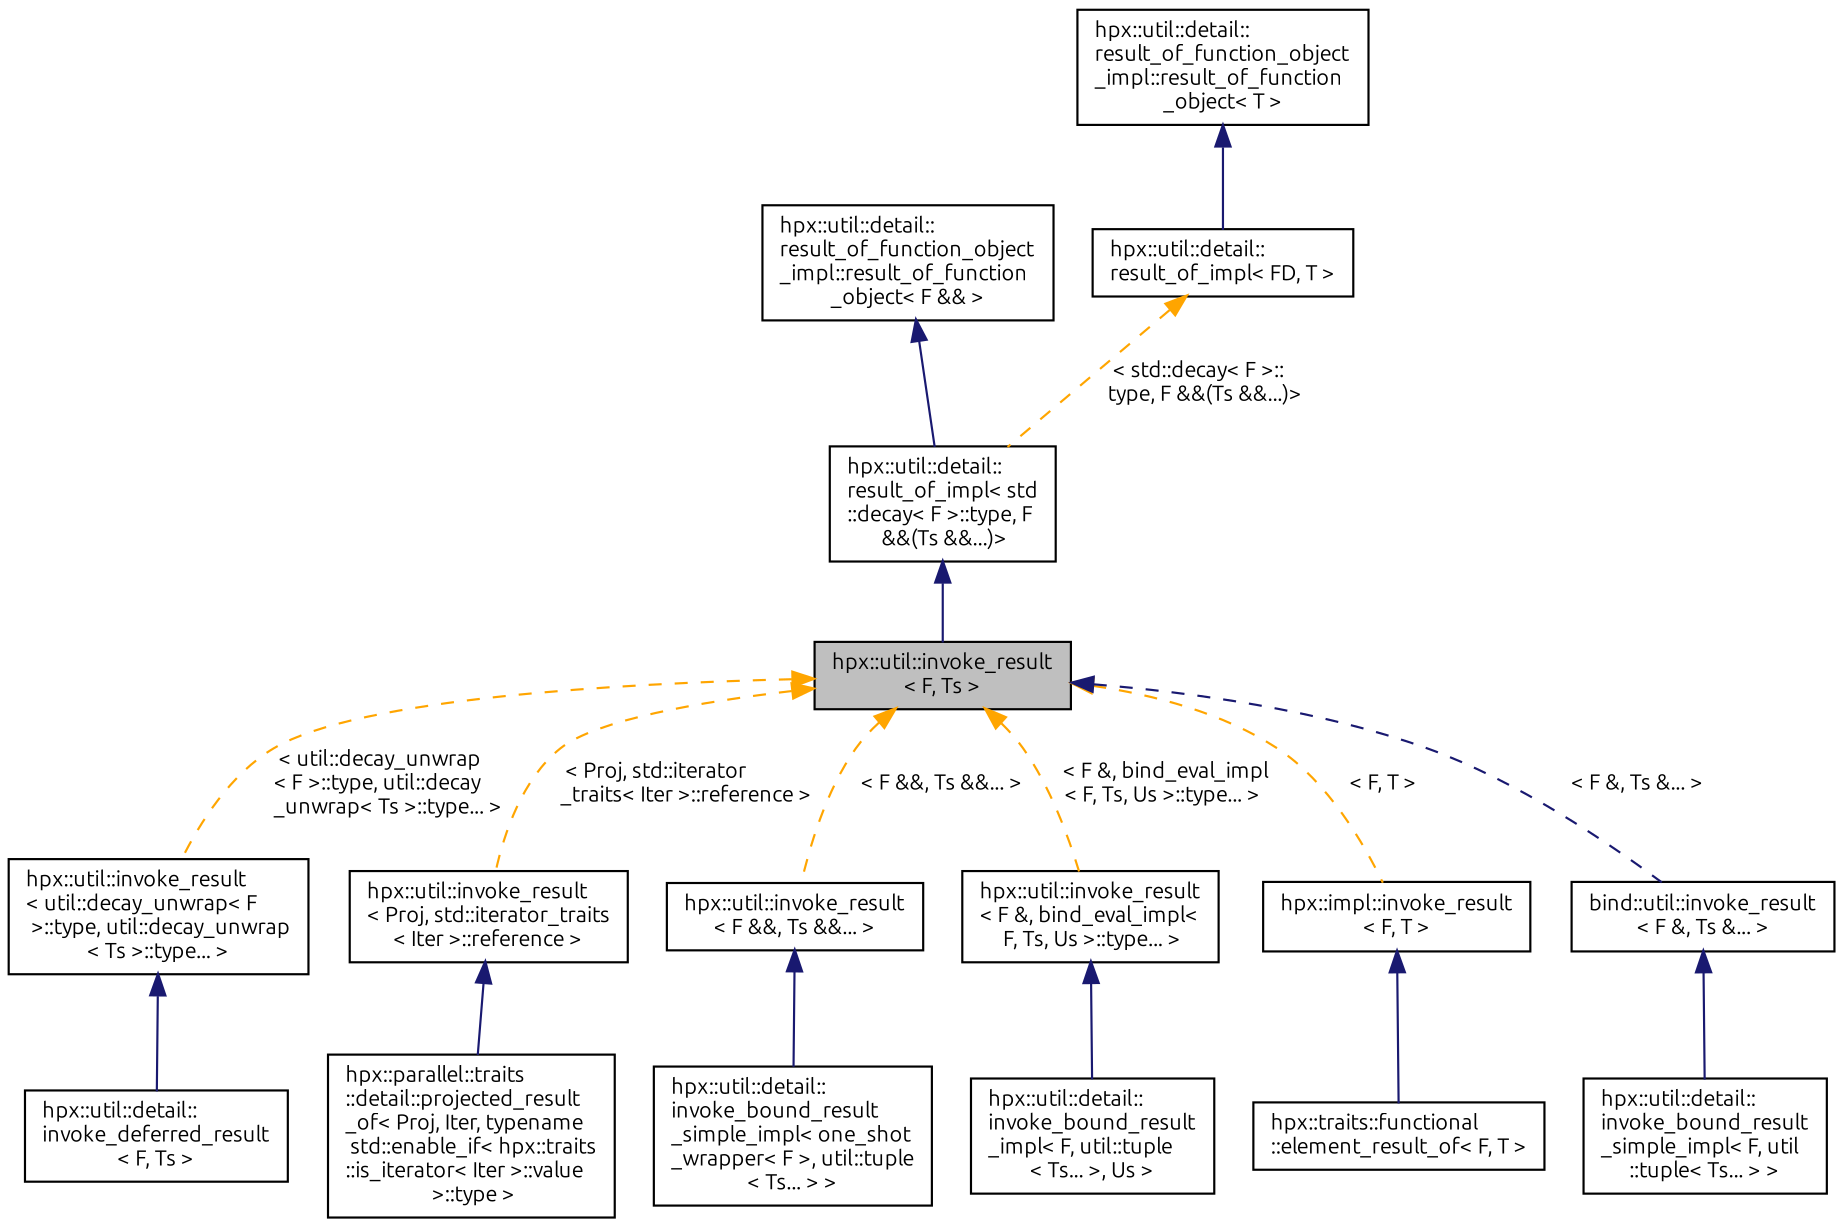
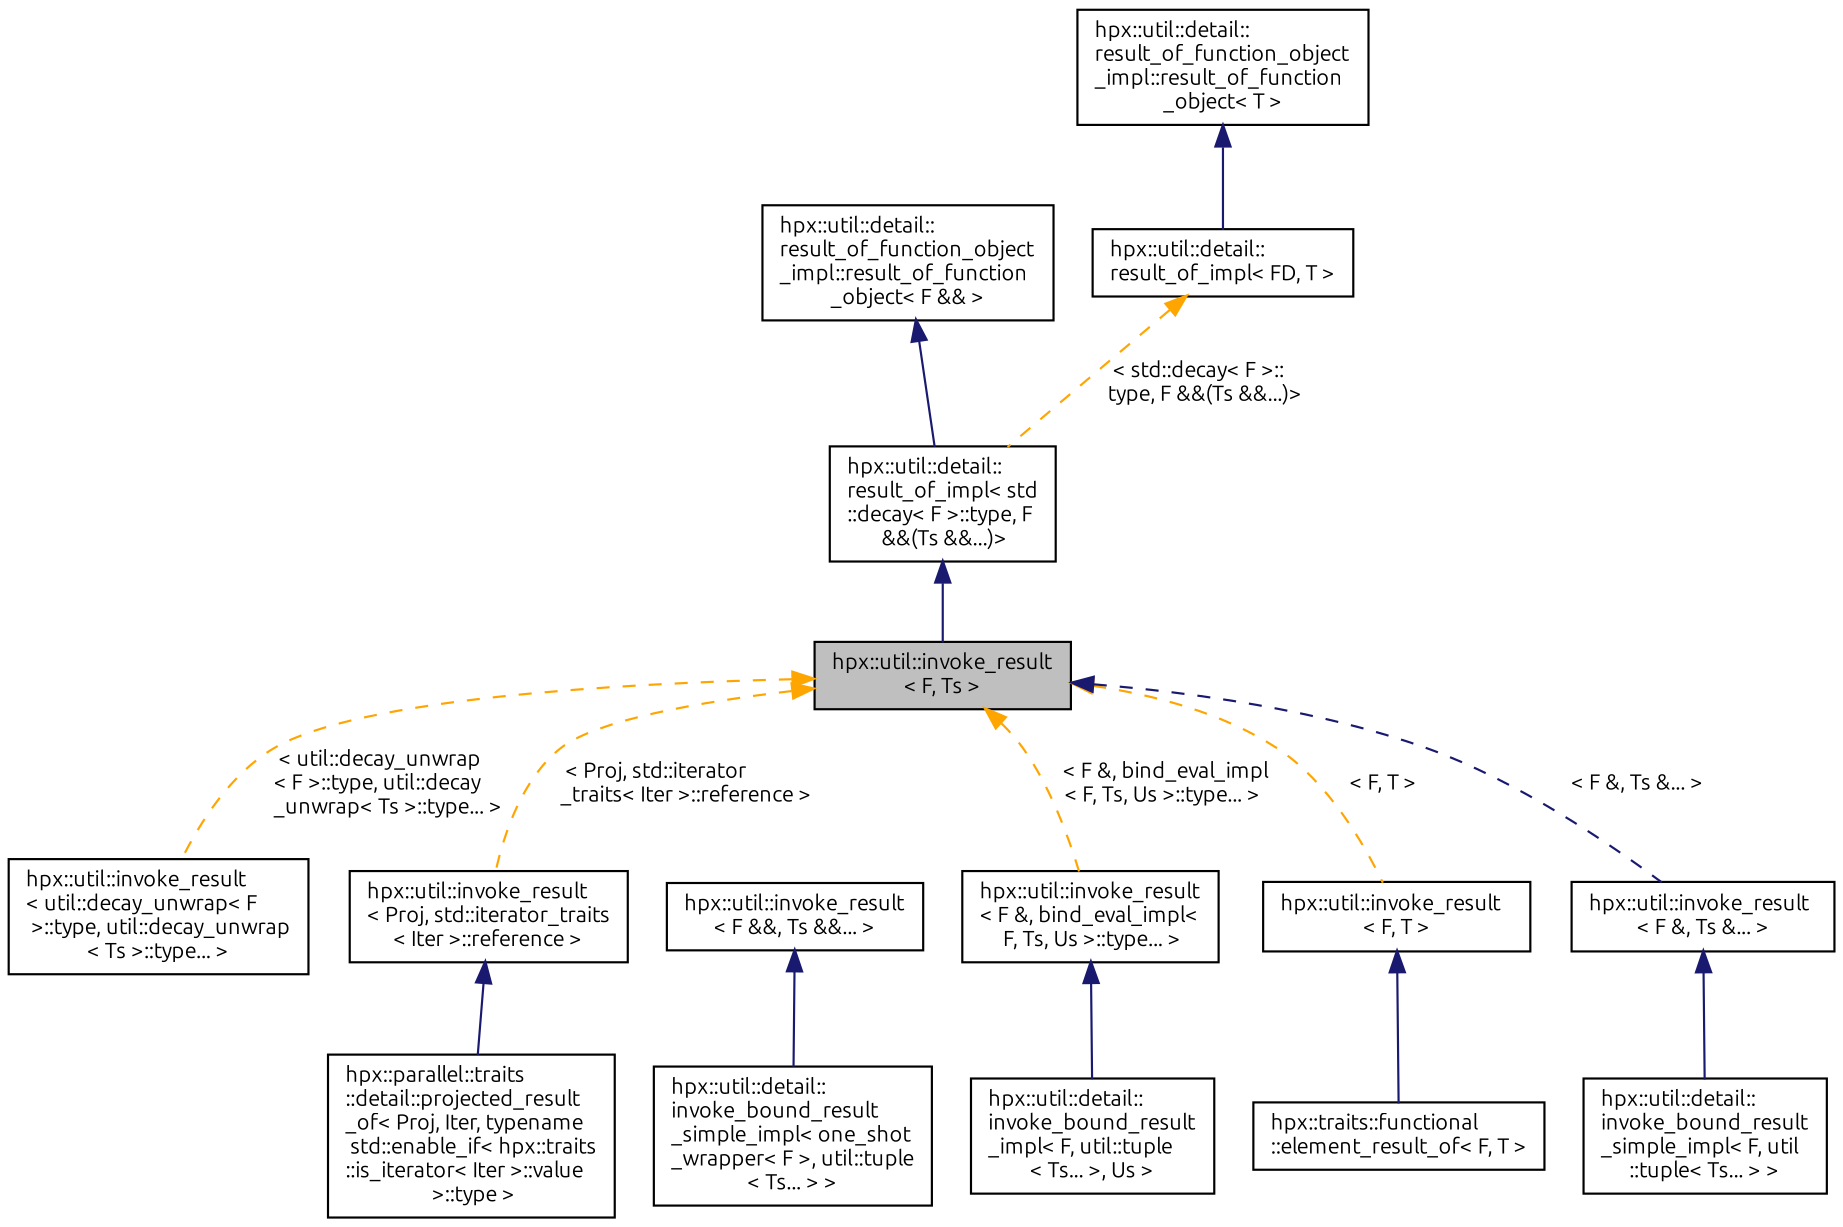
edge "hpx::util::invoke_result < F &&, Ts &&... >" -> "hpx::util::invoke_result < F, Ts >": removed, label "< F &&, Ts &&... >"
node "hpx::impl::invoke_result < F, T >": label "hpx::impl::invoke_result < F, T >" -> "hpx::util::invoke_result < F, T >"
node "bind::util::invoke_result < F &, Ts &... >": label "bind::util::invoke_result < F &, Ts &... >" -> "hpx::util::invoke_result < F &, Ts &... >"
node "hpx::util::detail:: invoke_deferred_result < F, Ts >": removed
